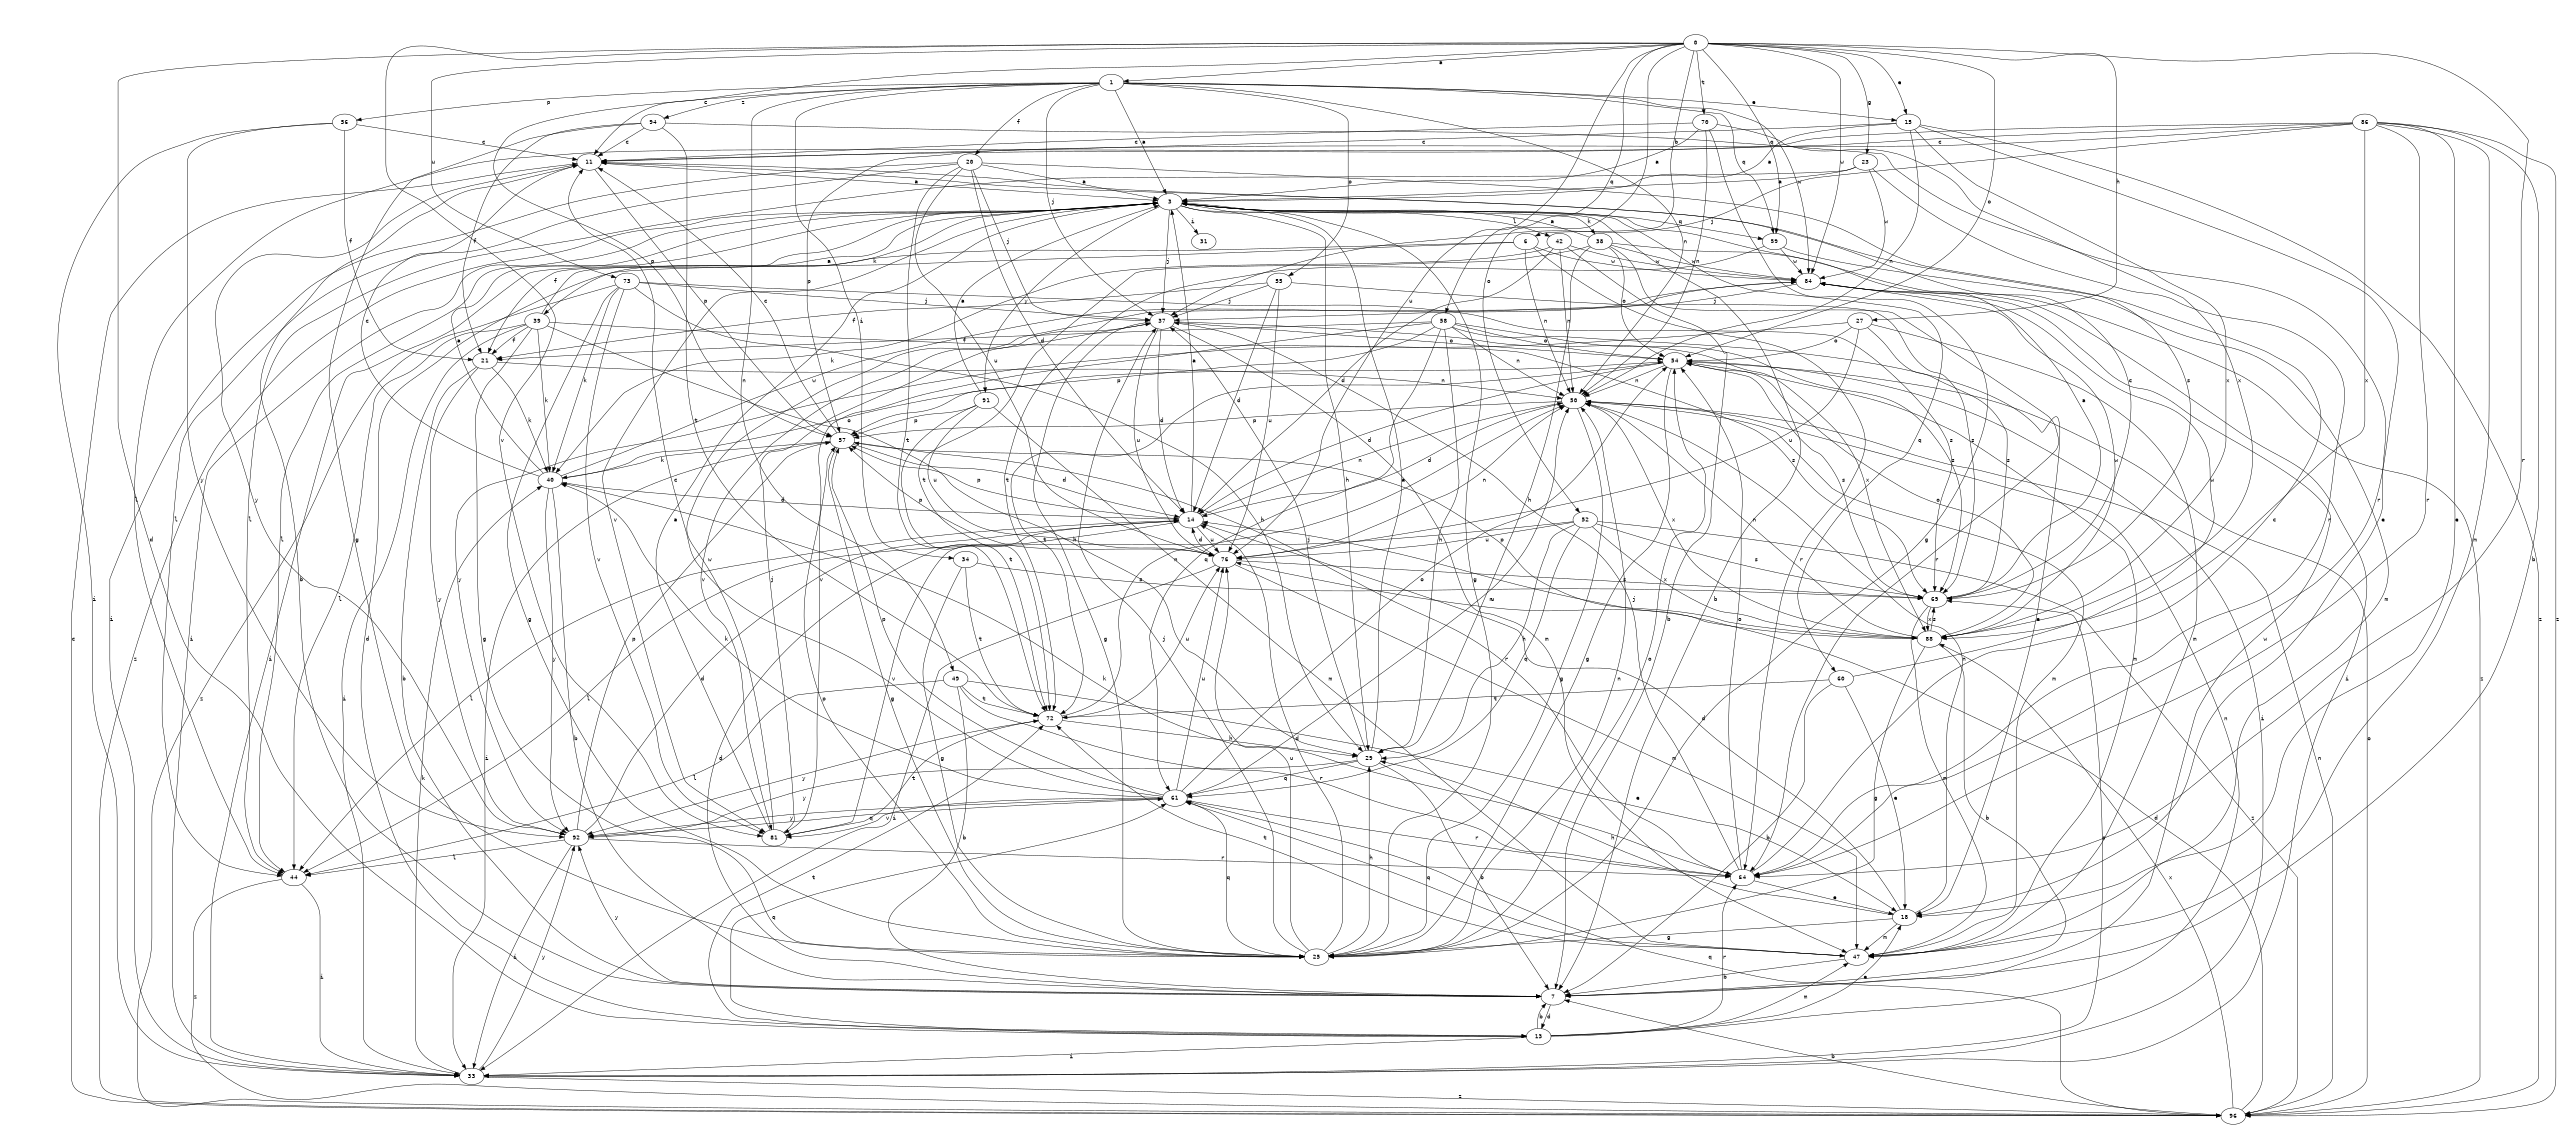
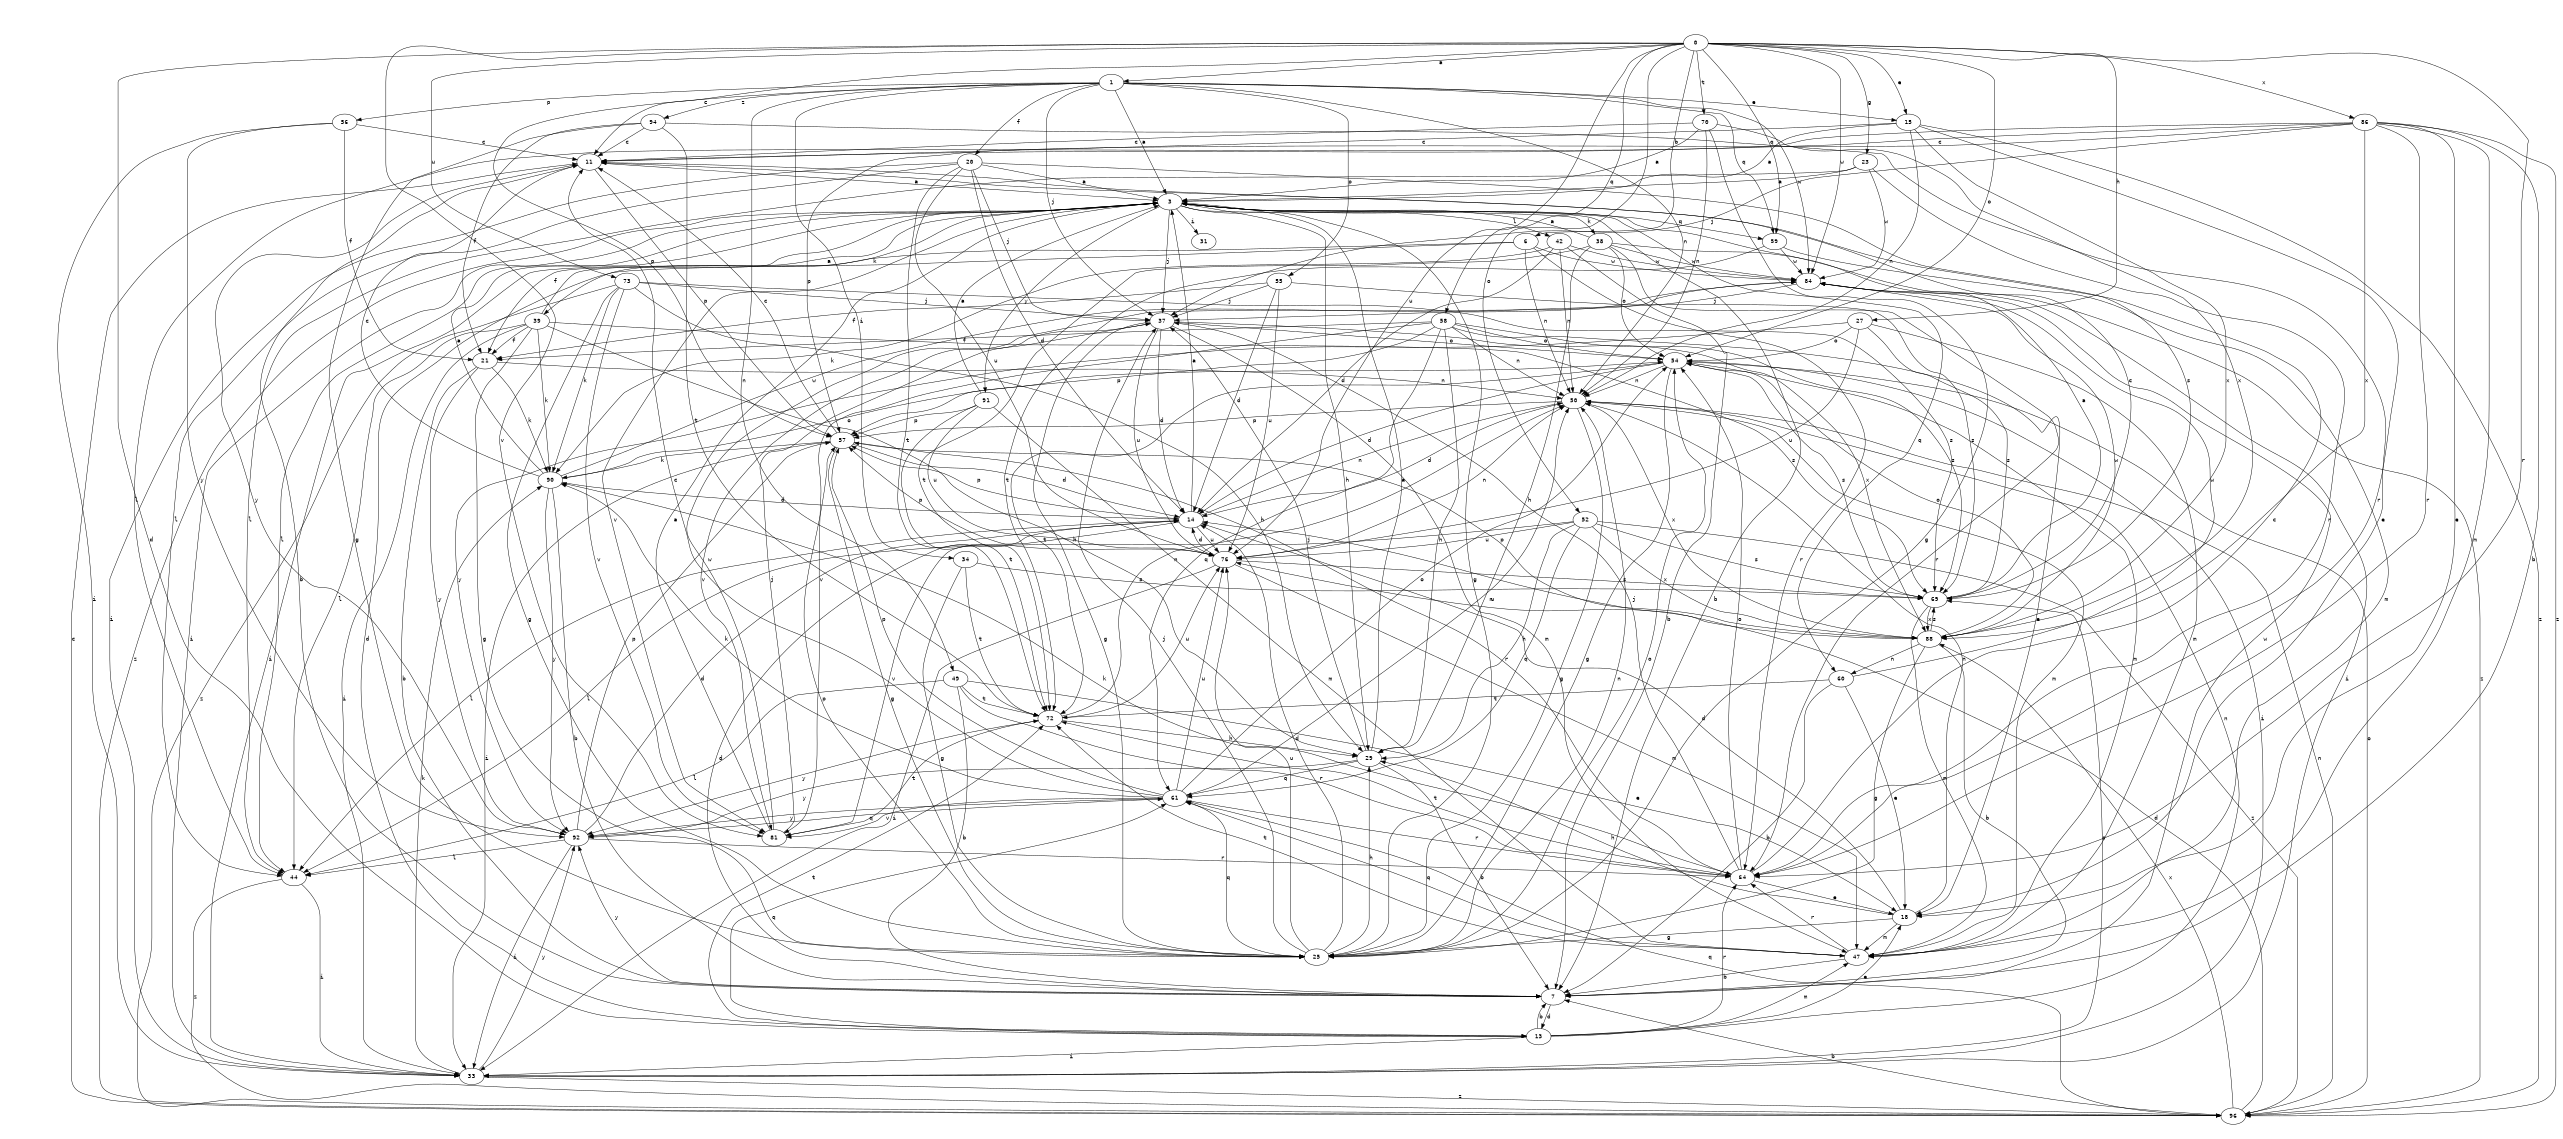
edge "0" -> "86": added, label "x"
node "40": label "40" -> "90"
edge "88" -> "50": now "88" -> "60"
edge "64" -> "72": added, label "t"
edge "47" -> "64": added, label "r"
